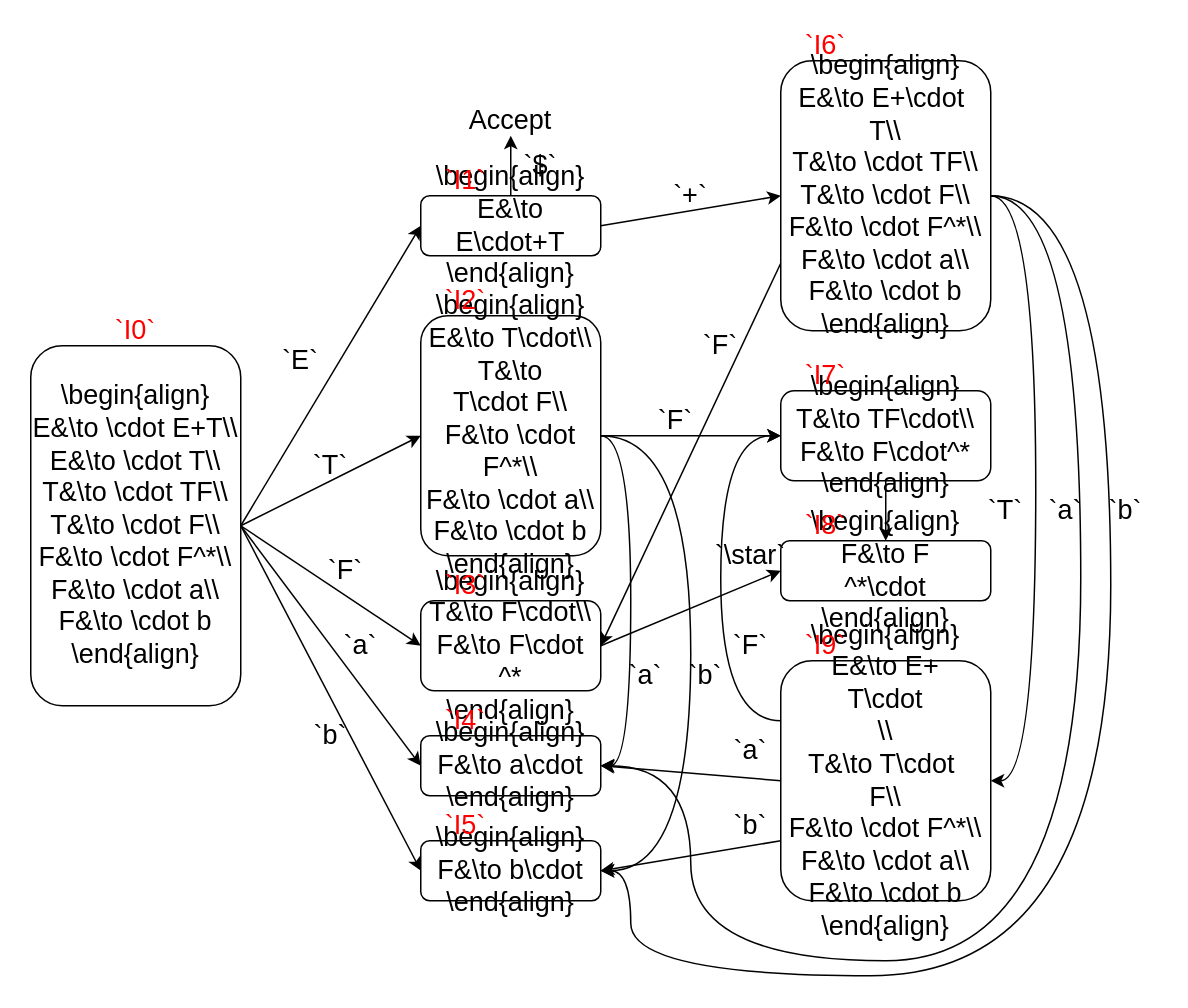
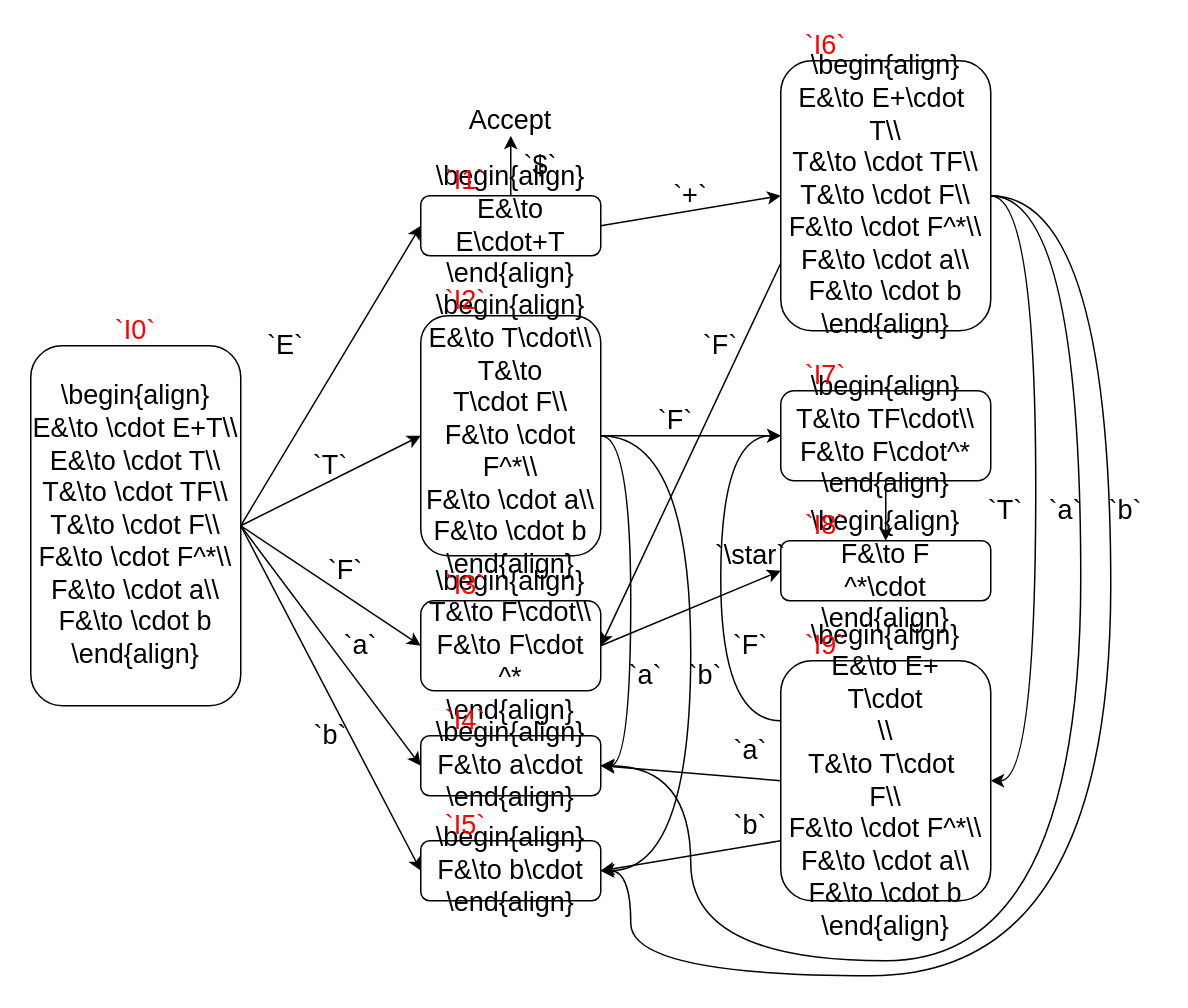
node "`E`": moved (301, 361) -> (286, 346)
